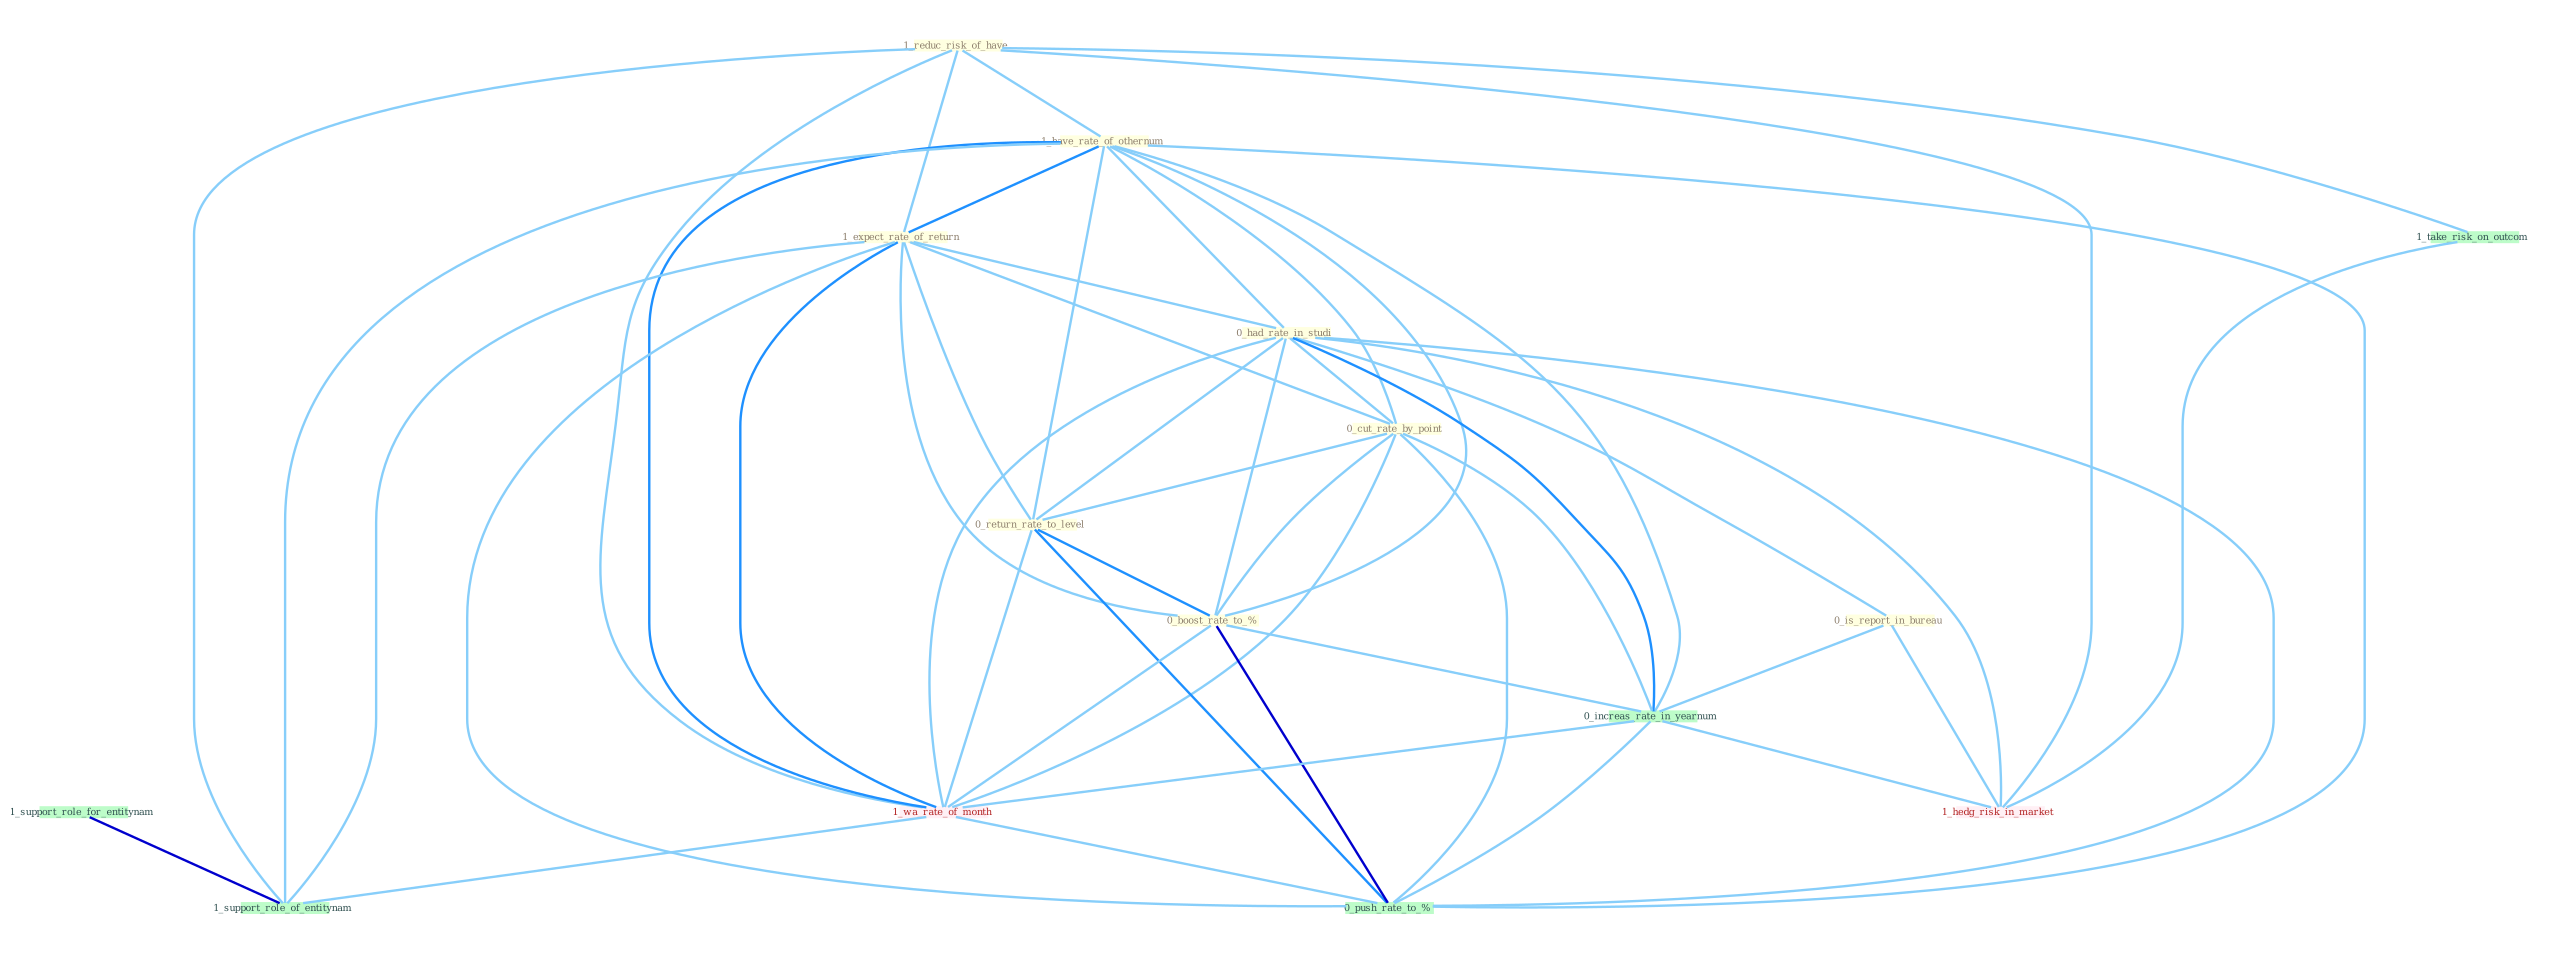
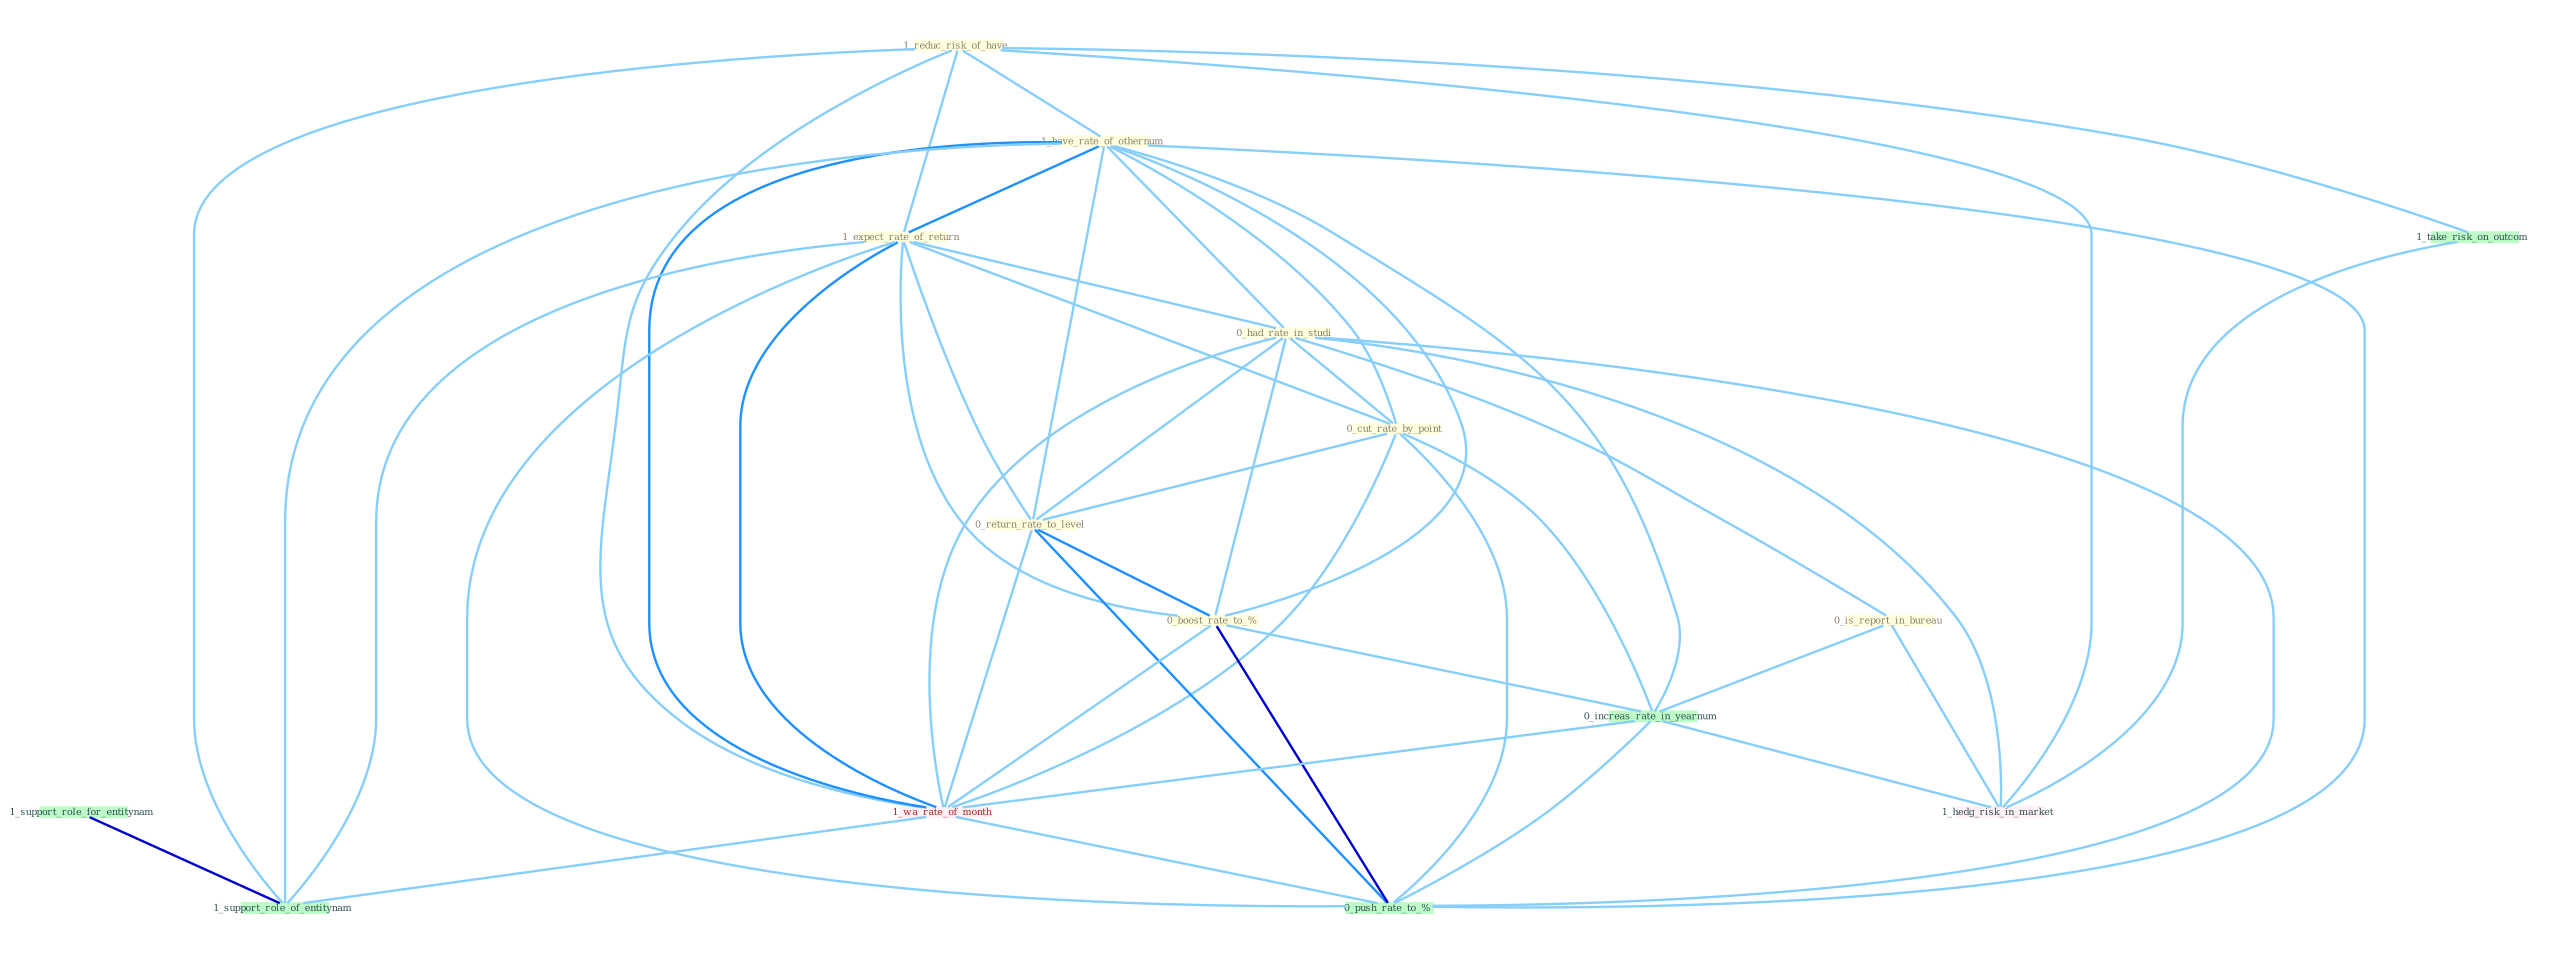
edge "0_had_rate_in_studi" -- "0_increas_rate_in_yearnum": removed
edge "0_cut_rate_by_point" -- "0_boost_rate_to_%": removed
node "1_hedg_risk_in_market": fontcolor #b22222 -> #2f4f4f
